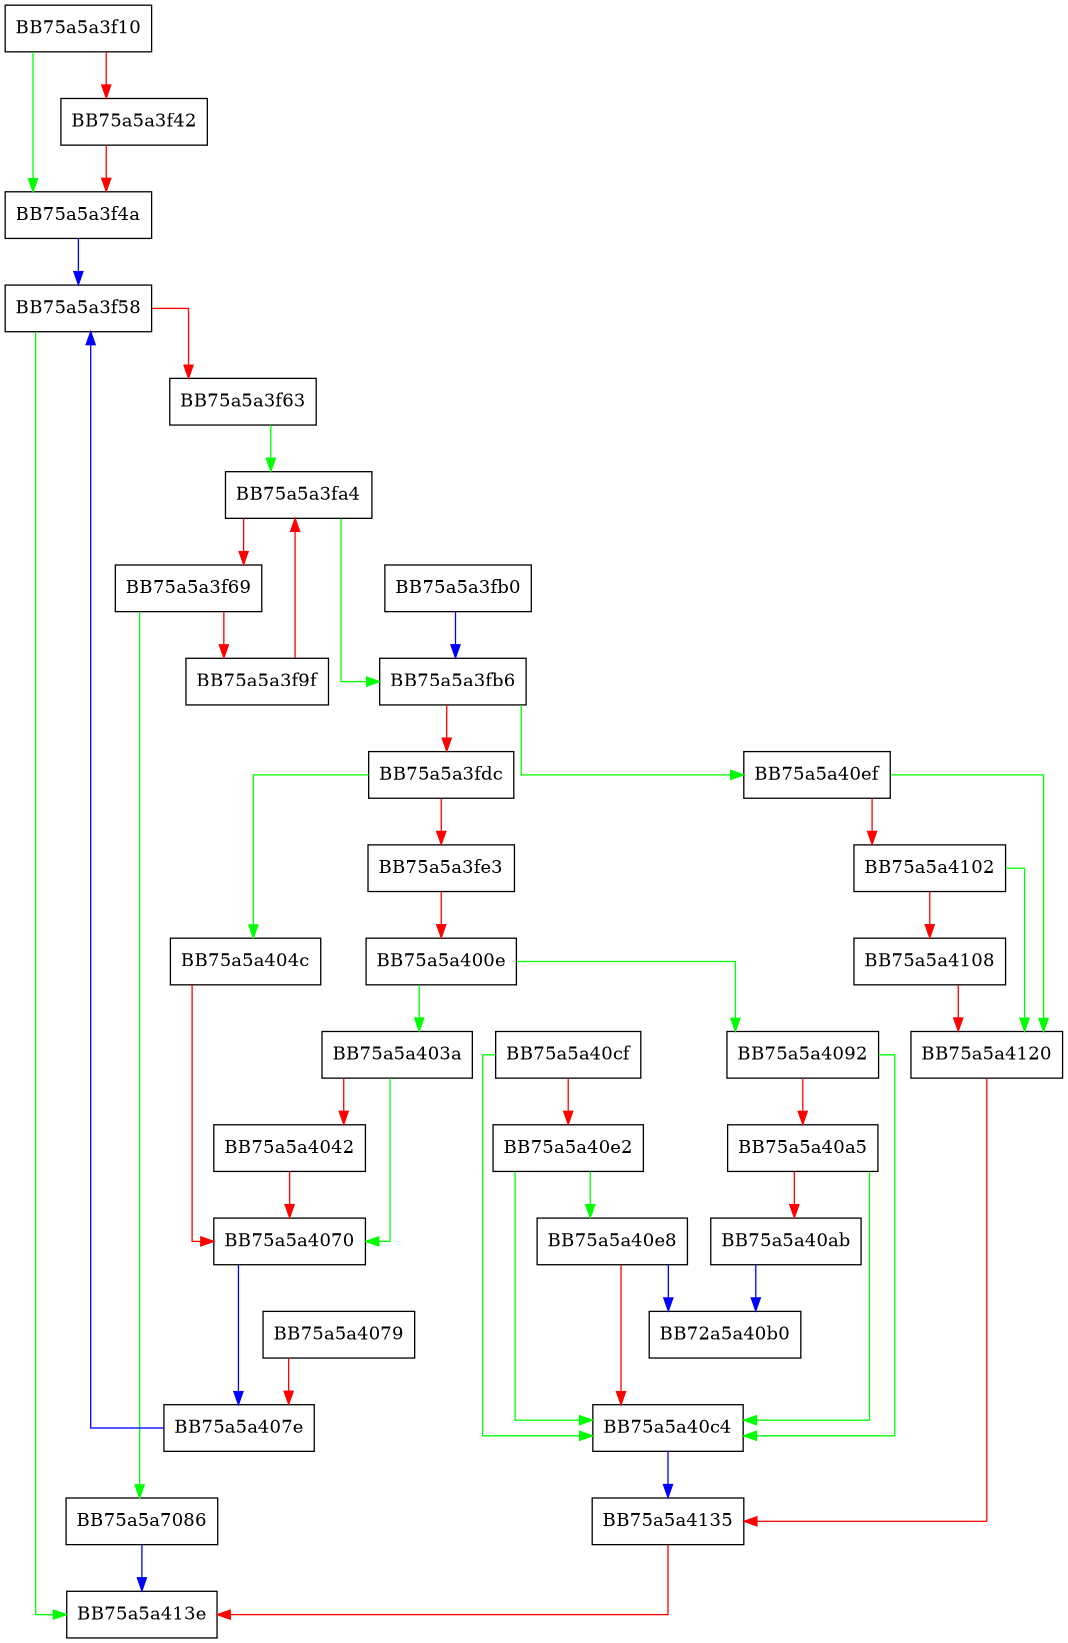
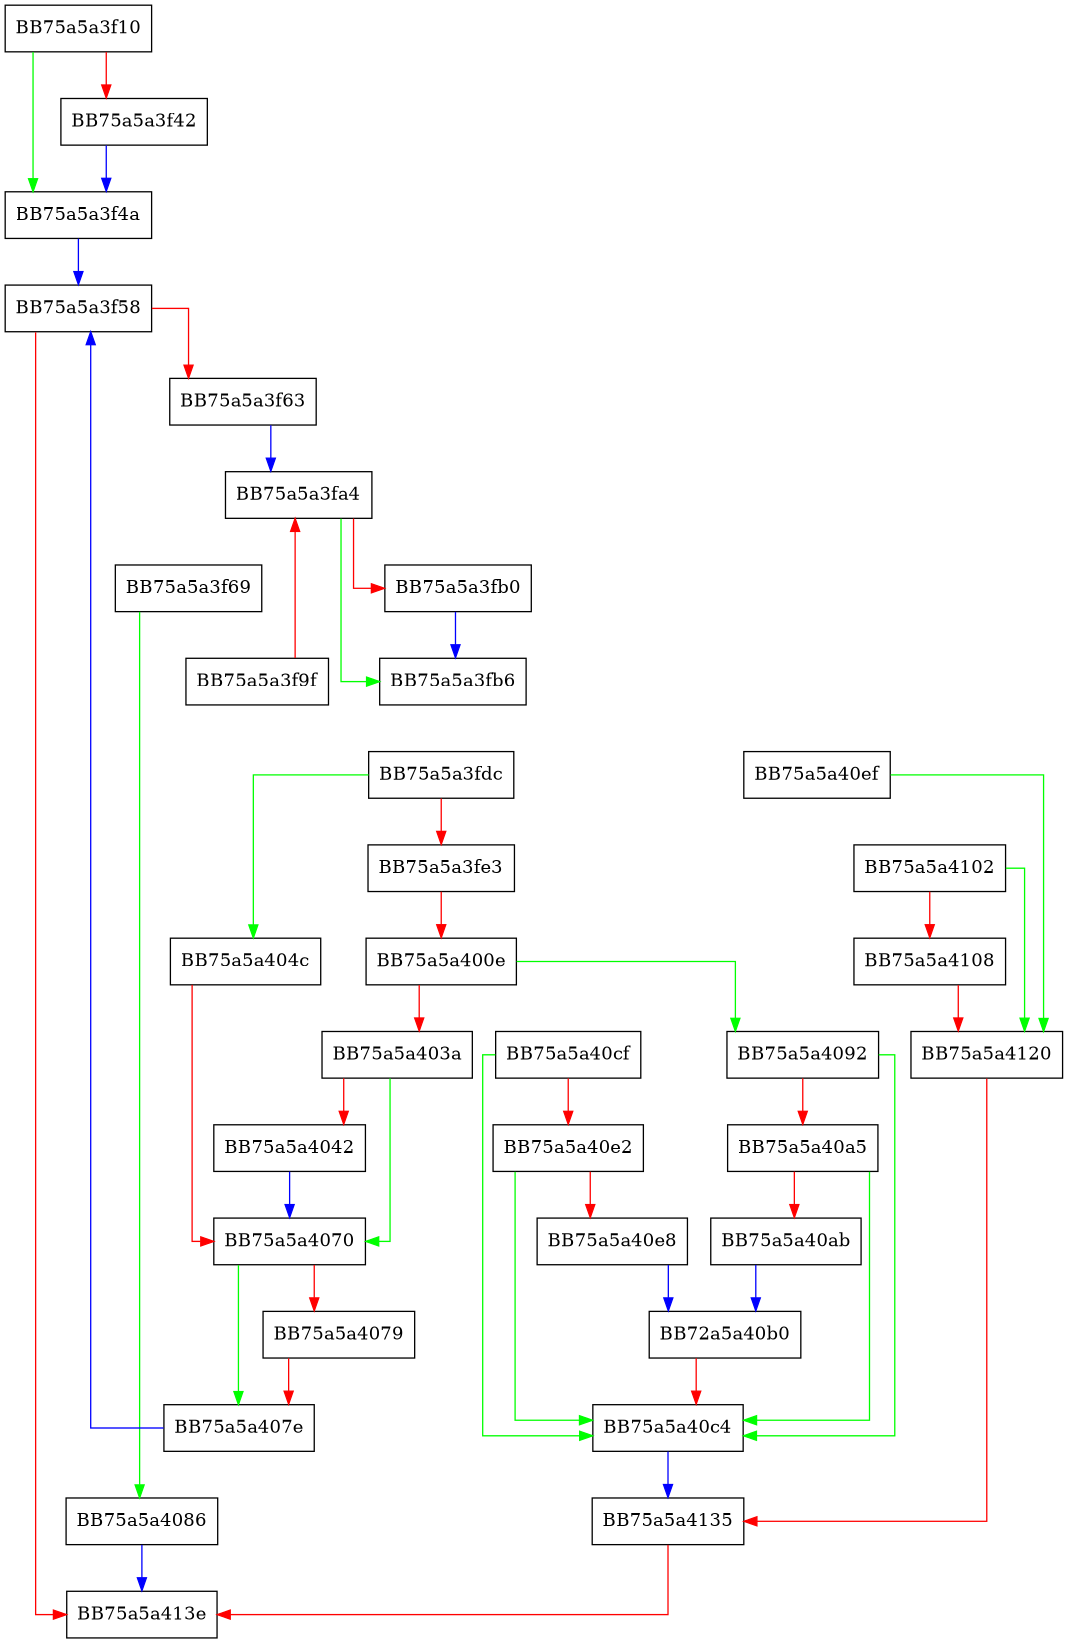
edge "BB75a5a3f42" -> "BB75a5a3f4a": color red -> blue
edge "BB75a5a3f63" -> "BB75a5a3fa4": color green -> blue
edge "BB75a5a3fa4" -> "BB75a5a3f69": now "BB75a5a3fa4" -> "BB75a5a3fb0"
edge "BB75a5a3f69" -> "BB75a5a3f9f": removed
edge "BB75a5a3fb6" -> "BB75a5a3fdc": removed
edge "BB75a5a3fb6" -> "BB75a5a40ef": removed
edge "BB75a5a40ef" -> "BB75a5a4102": removed
edge "BB75a5a3f58" -> "BB75a5a413e": color green -> red
edge "BB75a5a400e" -> "BB75a5a403a": color green -> red
edge "BB75a5a4042" -> "BB75a5a4070": color red -> blue
edge "BB75a5a40e2" -> "BB75a5a40e8": color green -> red
edge "BB75a5a4070" -> "BB75a5a4079": added
edge "BB75a5a4070" -> "BB75a5a407e": color blue -> green
edge "BB75a5a40e8" -> "BB75a5a40c4": now "BB72a5a40b0" -> "BB75a5a40c4"
node "BB75a5a7086": label "BB75a5a7086" -> "BB75a5a4086"
